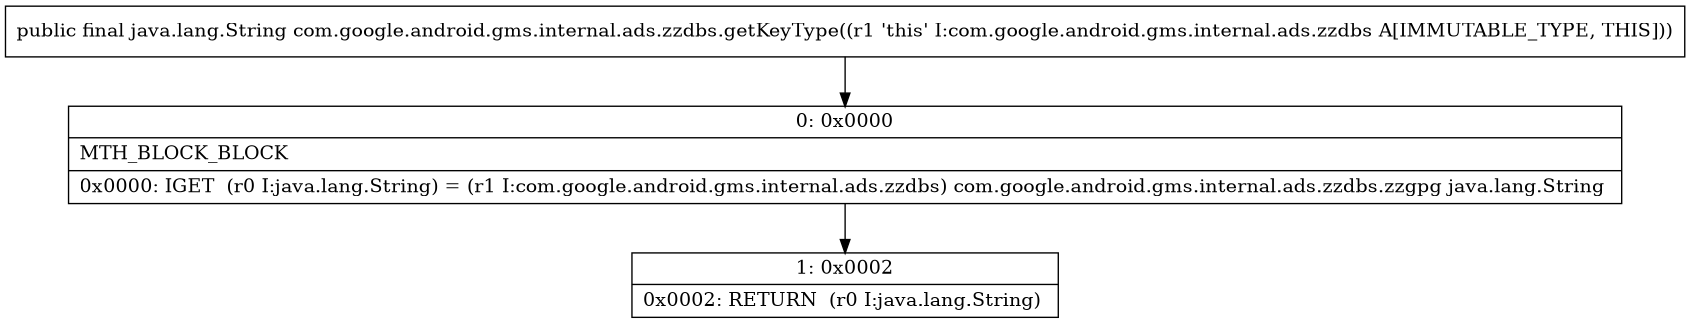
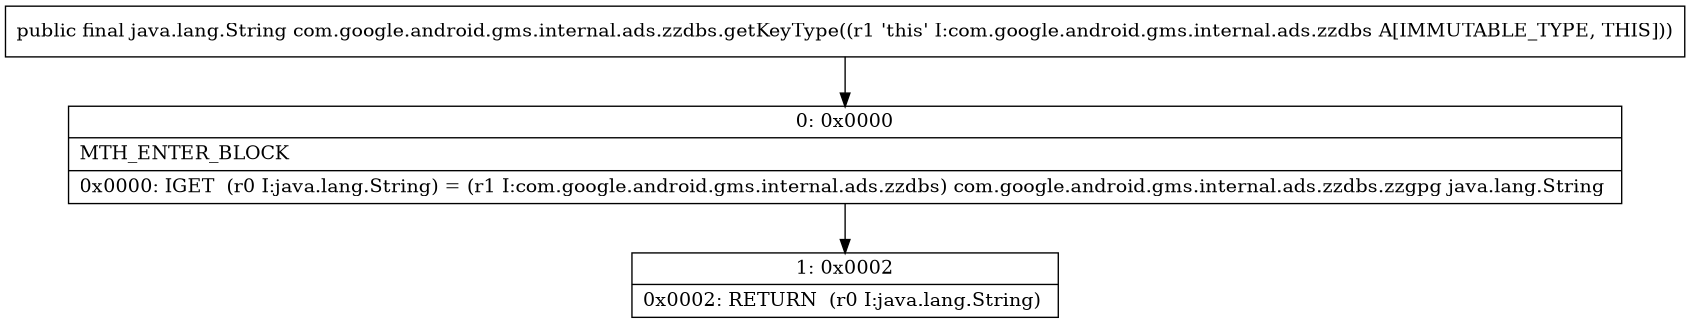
node "0: 0x0000": text "MTH_BLOCK_BLOCK" -> "MTH_ENTER_BLOCK"
